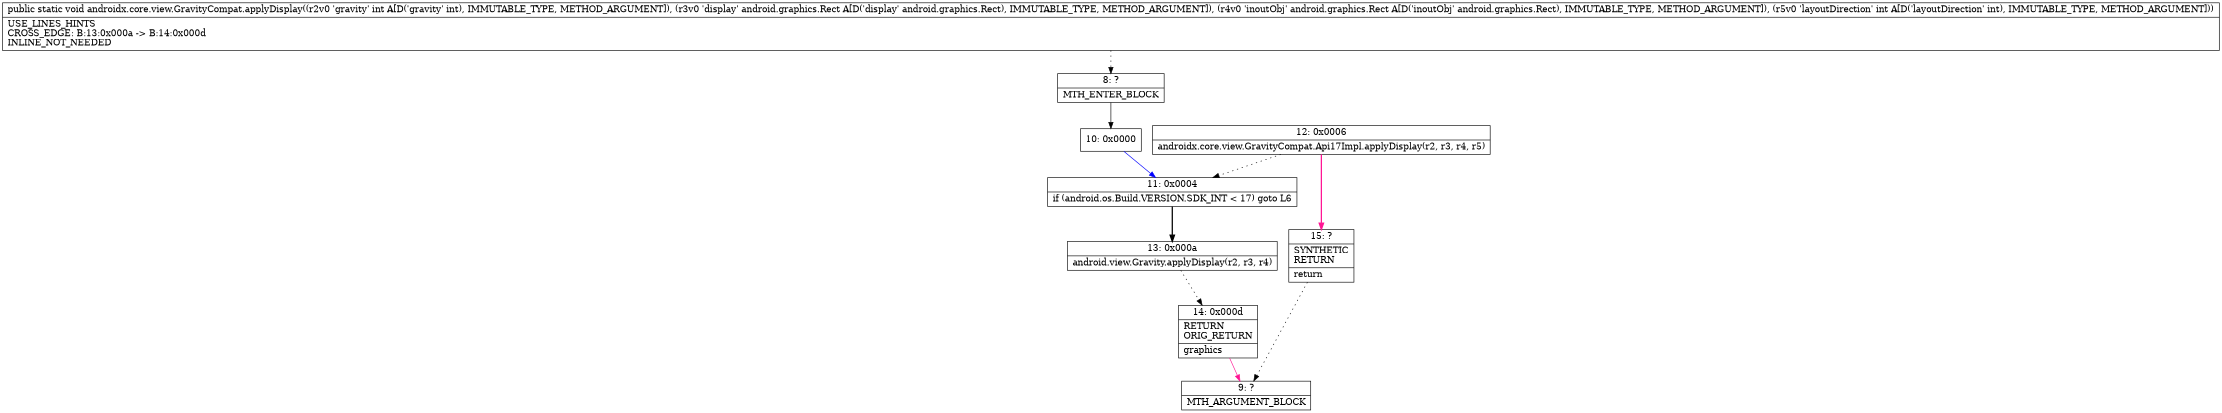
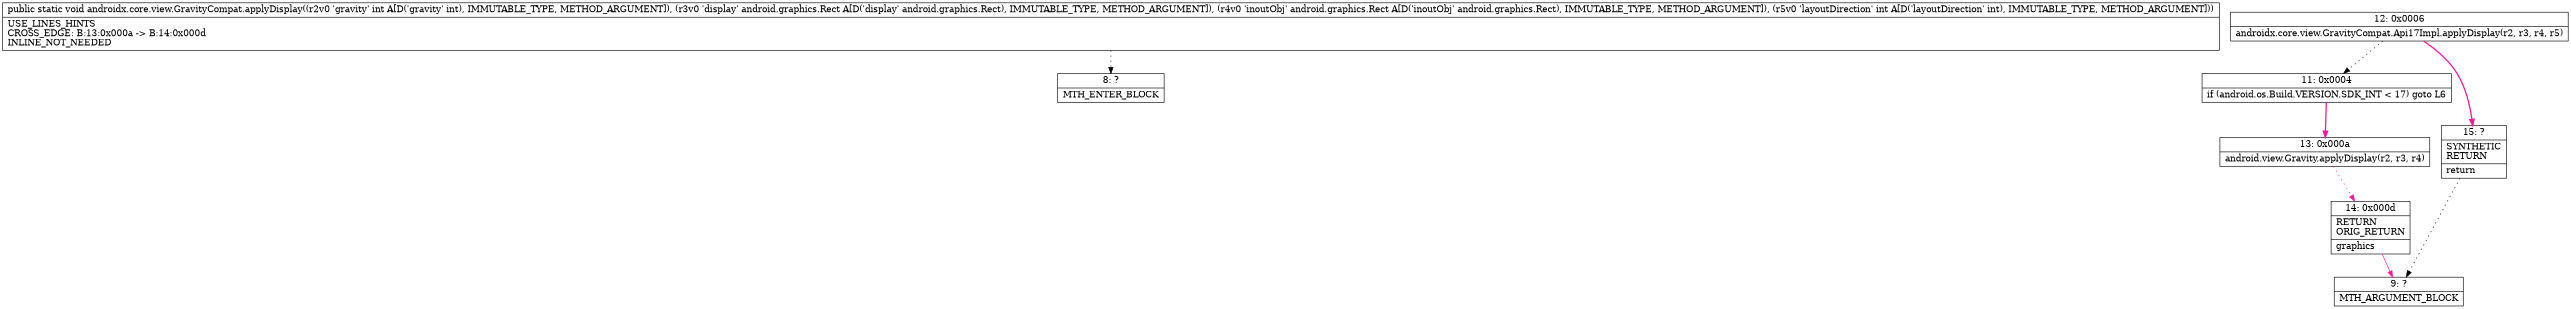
node "10: 0x0000": removed
edge "11: 0x0004" -> "13: 0x000a": color black -> deeppink
edge "13: 0x000a" -> "14: 0x000d": color black -> deeppink
